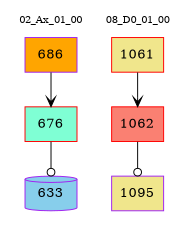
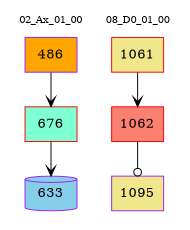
node "686": label "686" -> "486"
edge "676" -> "633": arrowhead odot -> vee
